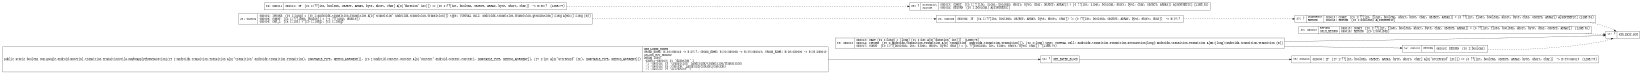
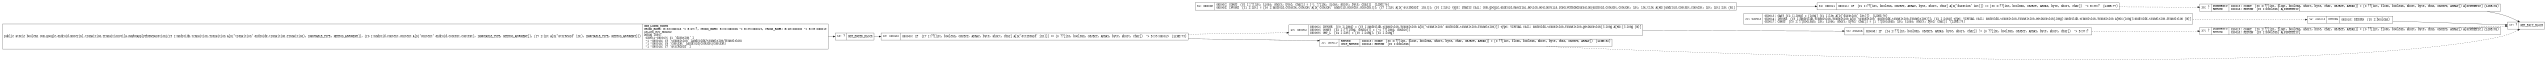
node "31: 0x000c": added
edge "29: 0x0002" -> "30: 0x000a": style dashed -> solid
edge "28: 0x0000" -> "29: 0x0002": added
node "27: ?": text "MTH_EXIT_NOT" -> "MTH_EXIT_BLOCK"
edge "33: 0x0013" -> "27: ?": now "38: ?" -> "27: ?"
edge "28: 0x0000" -> "35: 0x0019": added
edge "33: 0x0013" -> "34: 0x0018": style solid -> dashed
edge "34: 0x0018" -> "27: ?": style dashed -> solid
